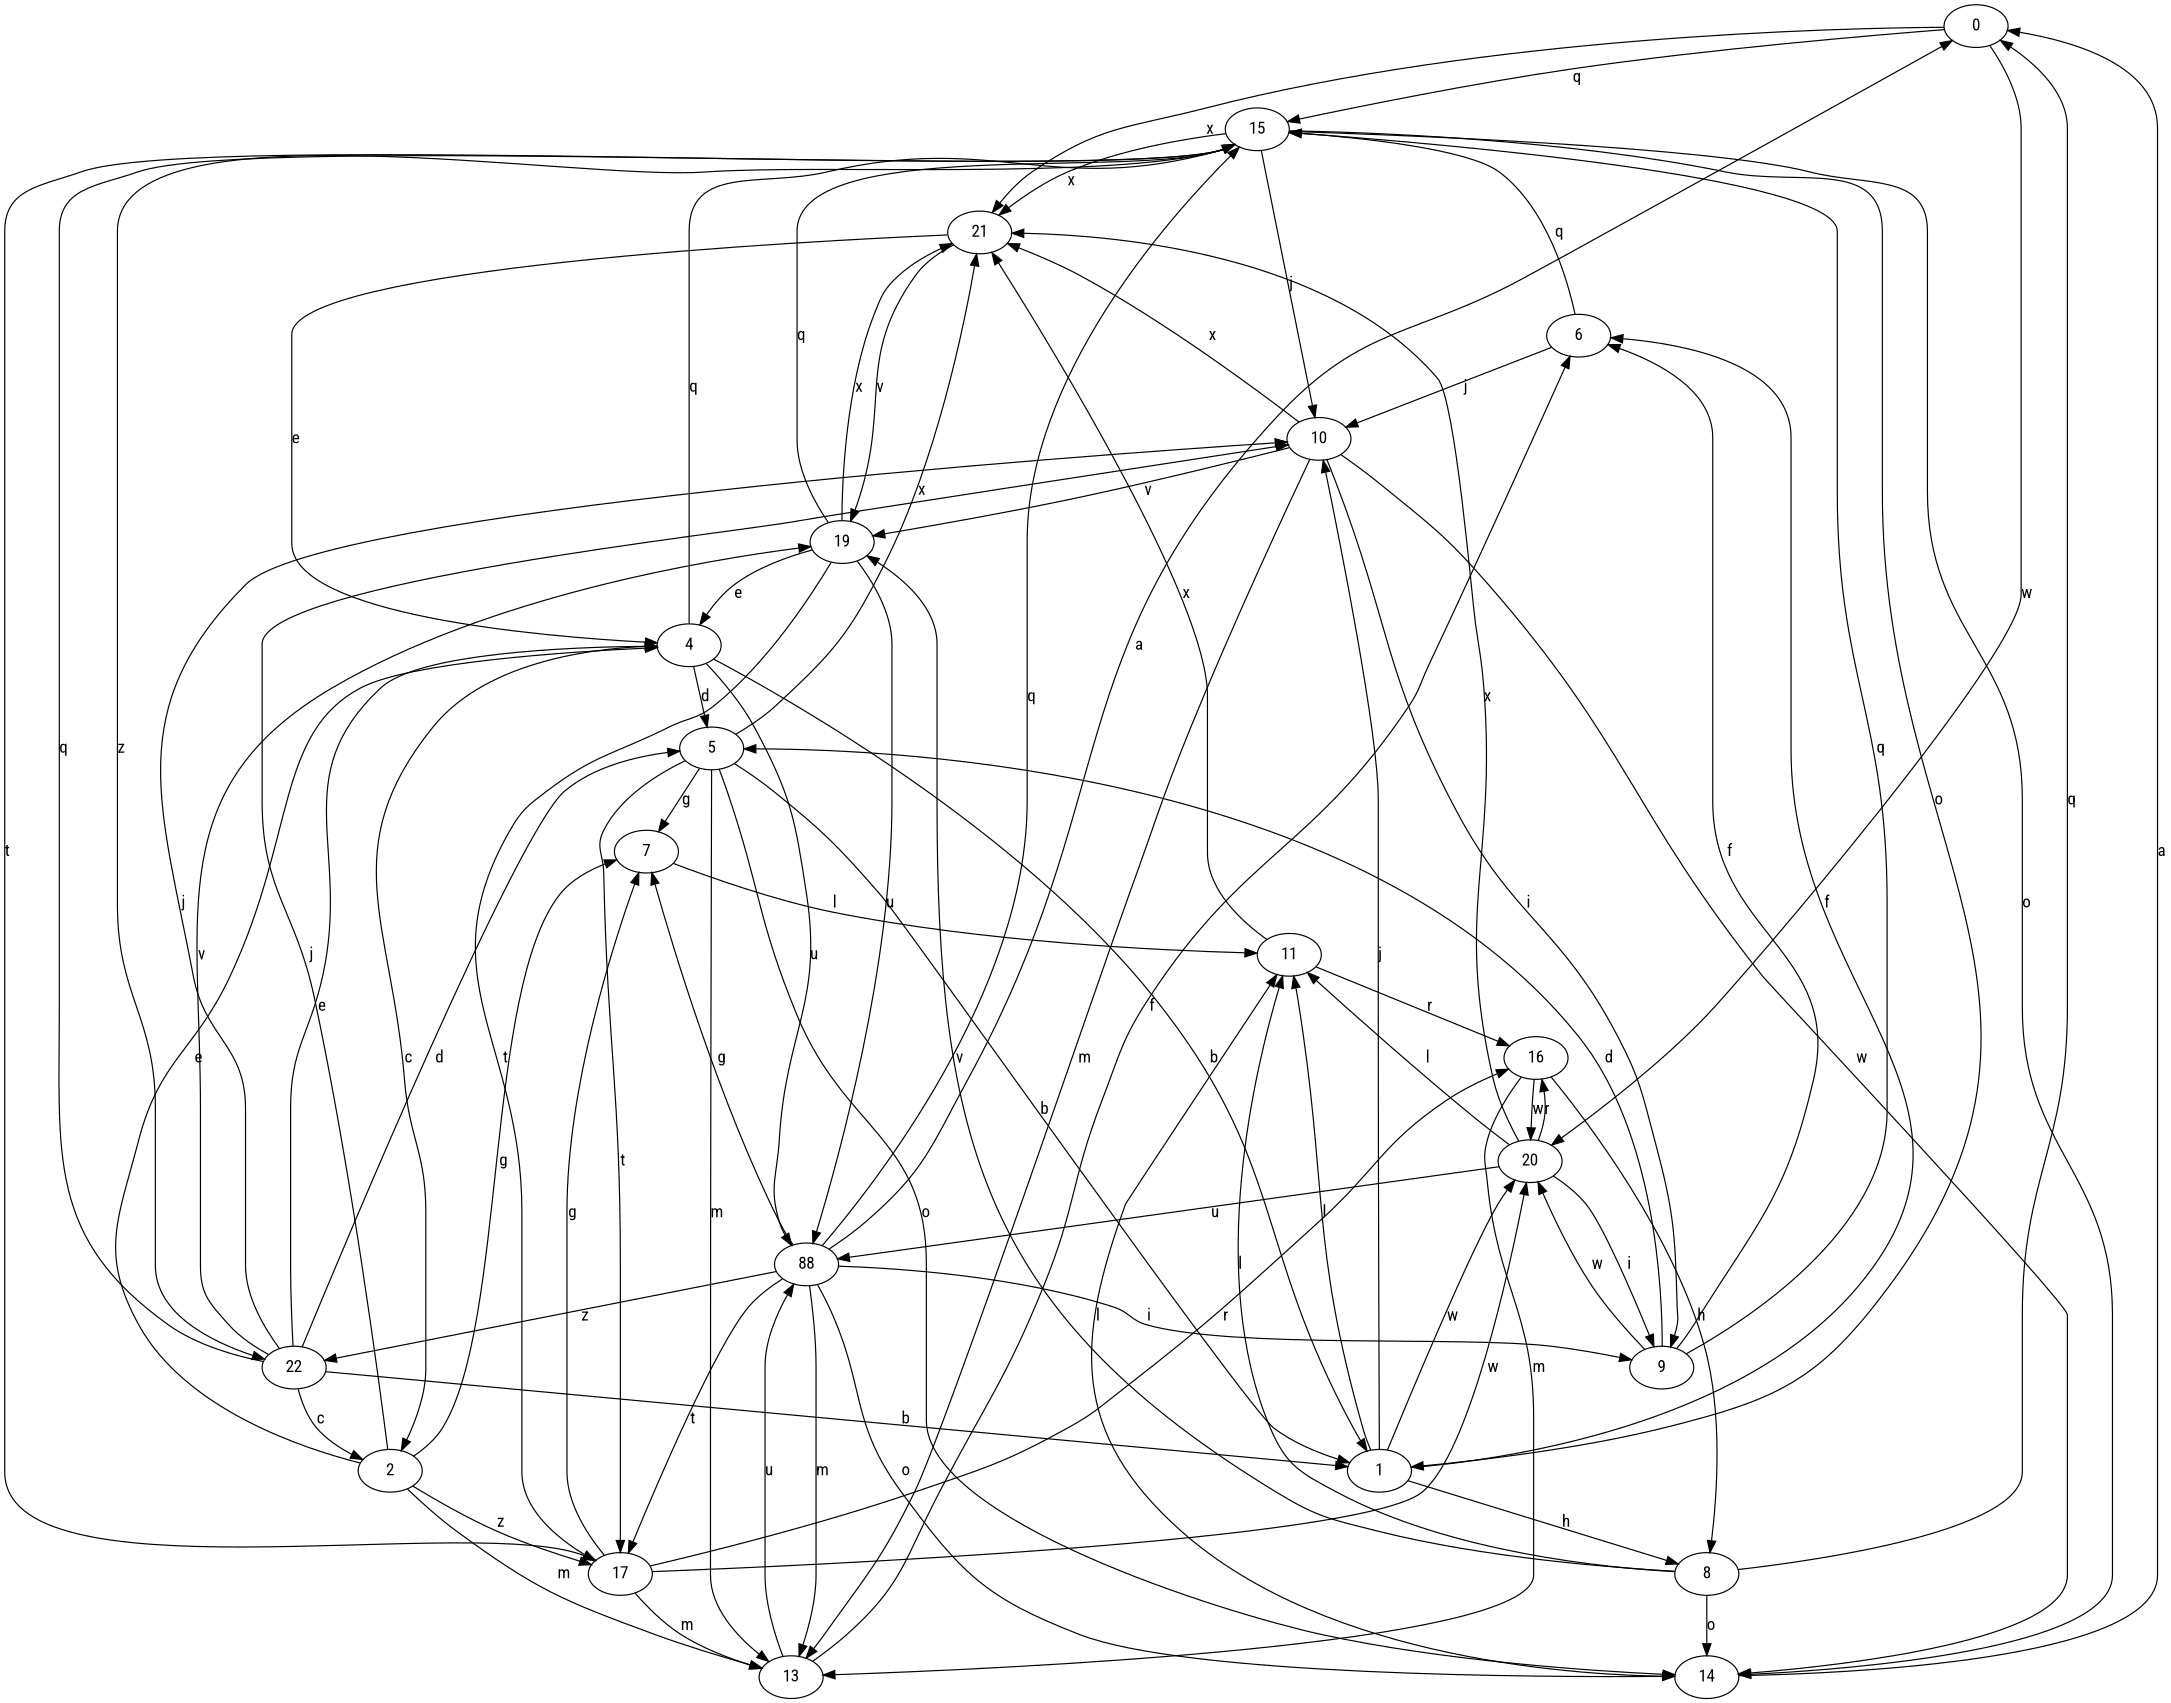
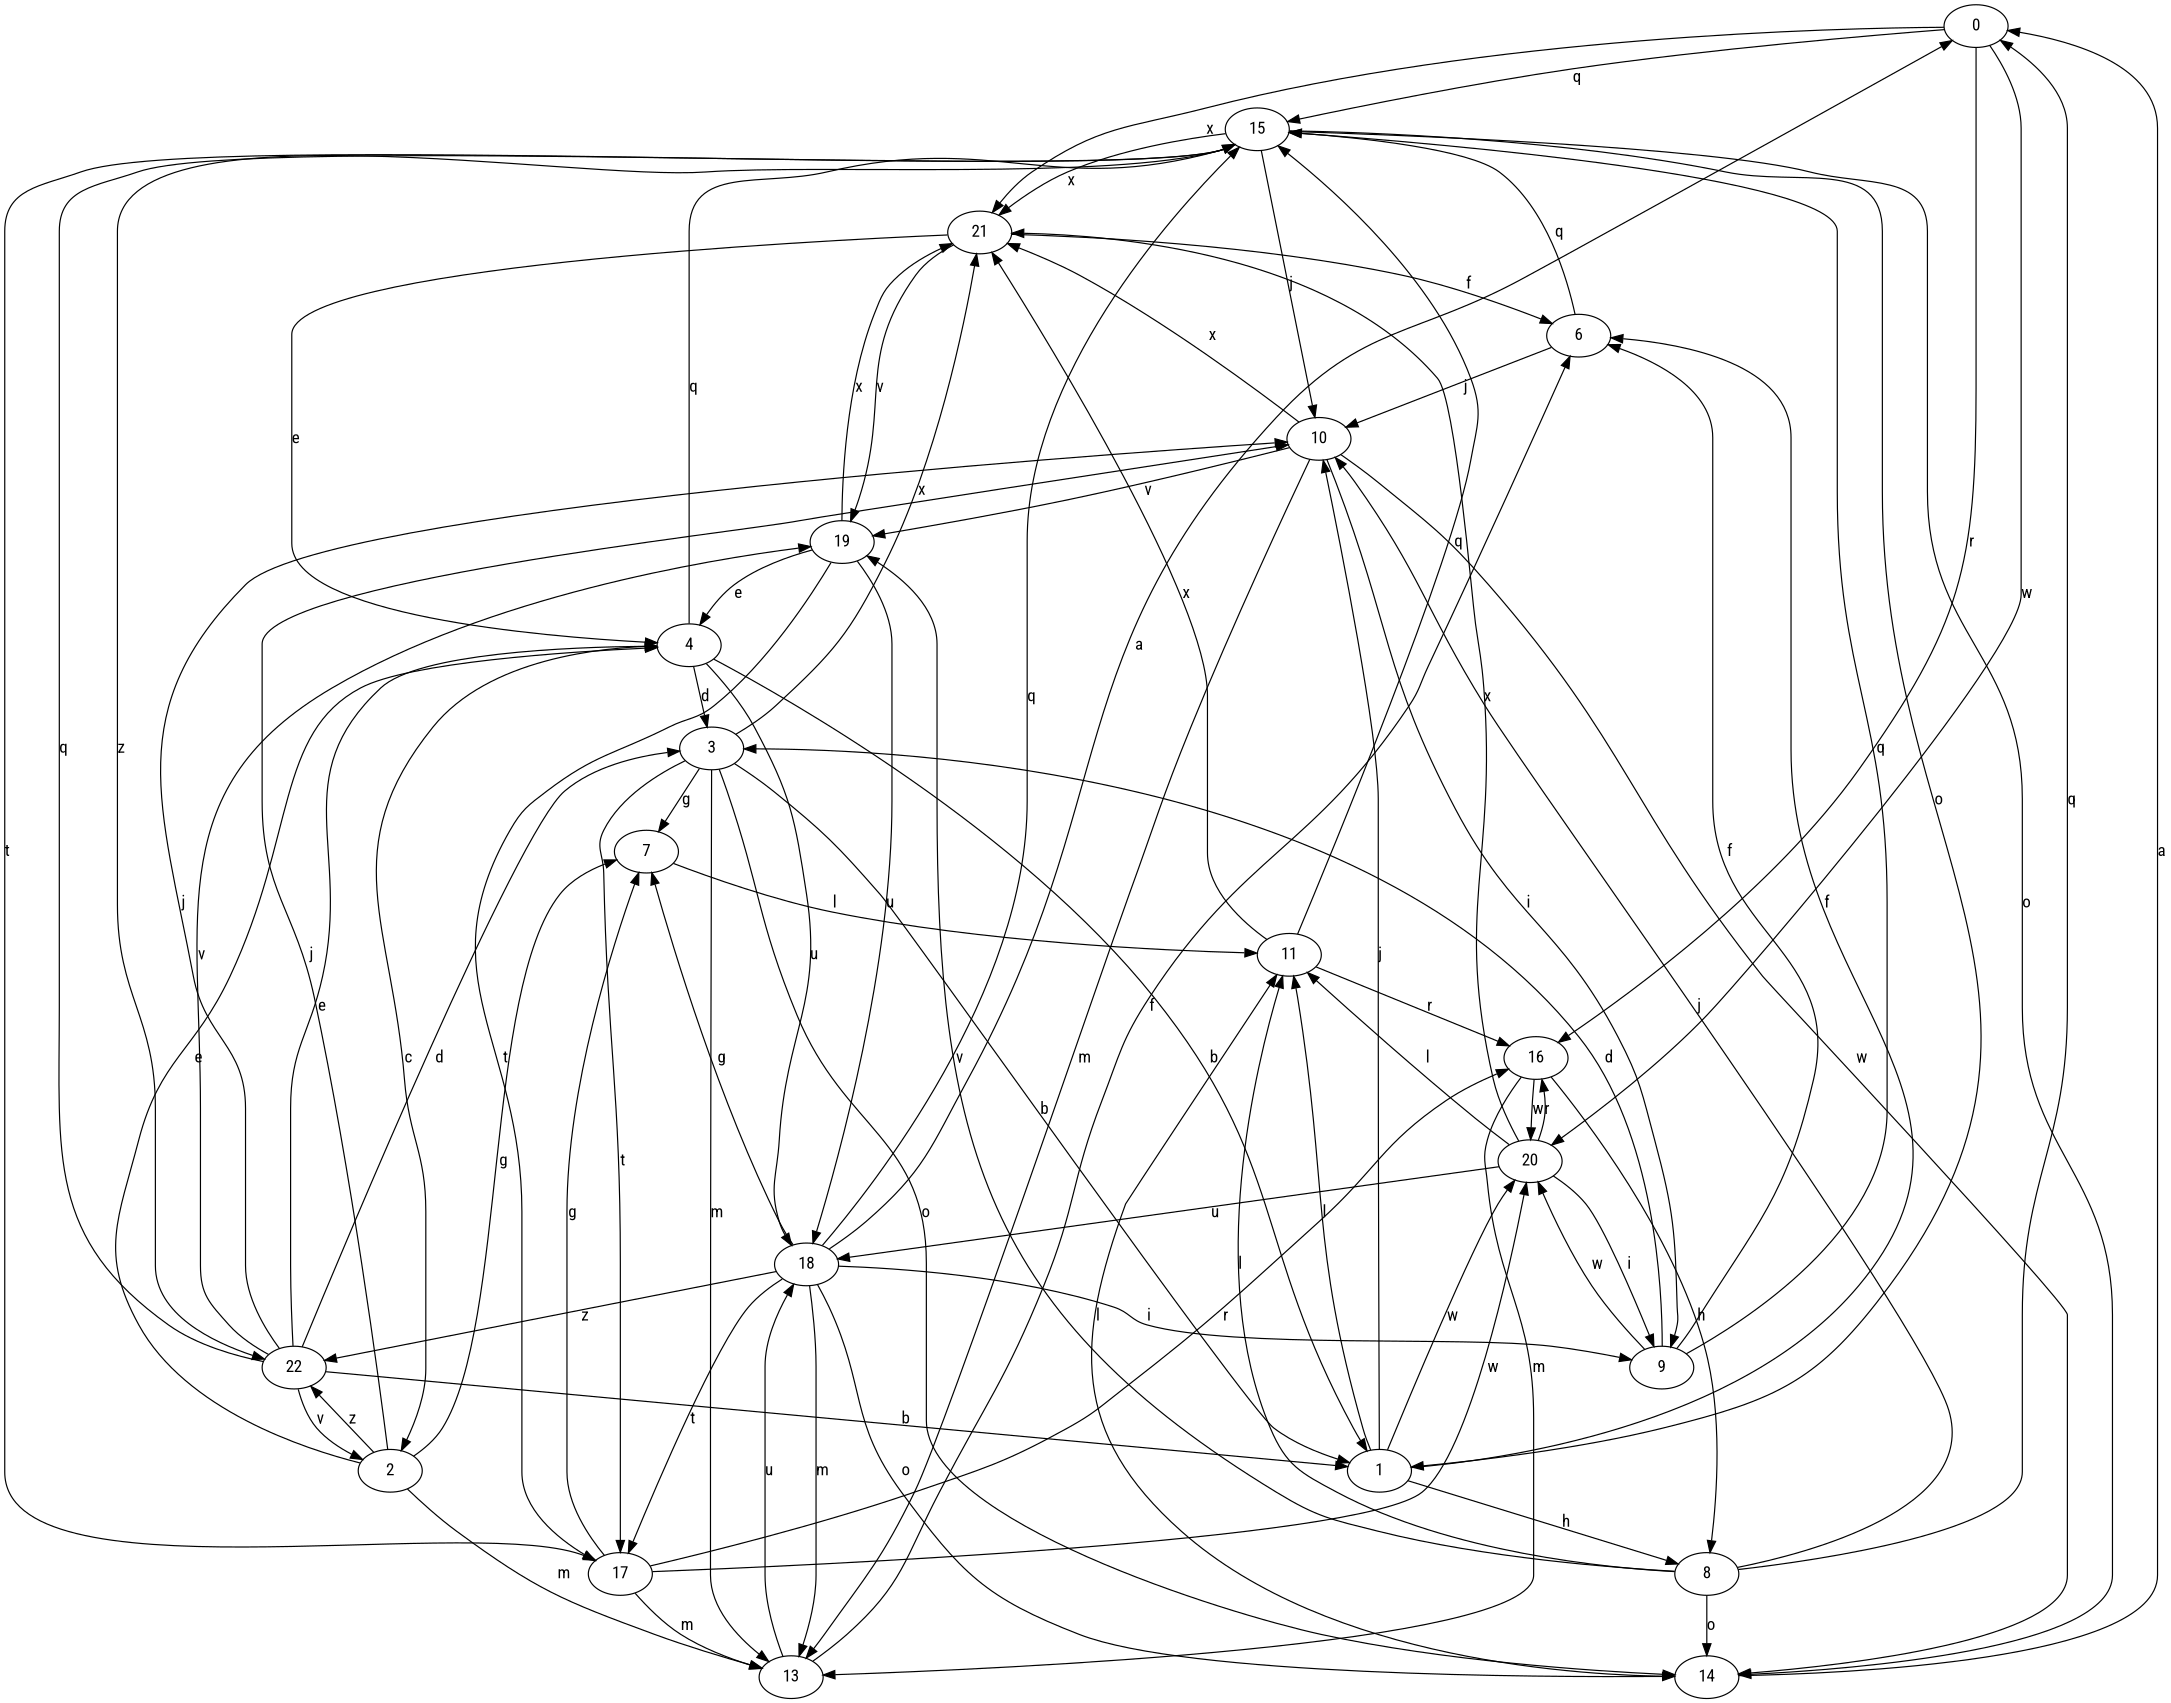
edge "19" -> "15": now "11" -> "15"
edge "21" -> "6": added, label "f"
edge "0" -> "16": added, label "r"
node "5": label "5" -> "3"
edge "8" -> "10": added, label "j"
node "88": label "88" -> "18"
edge "22" -> "2": label "c" -> "v"
edge "2" -> "17": now "2" -> "22"
